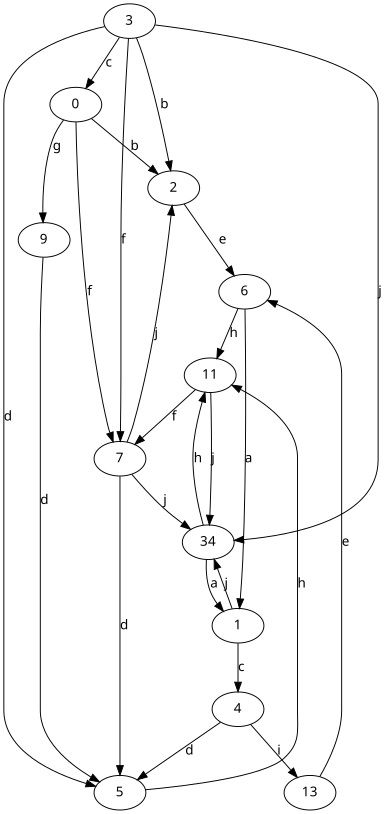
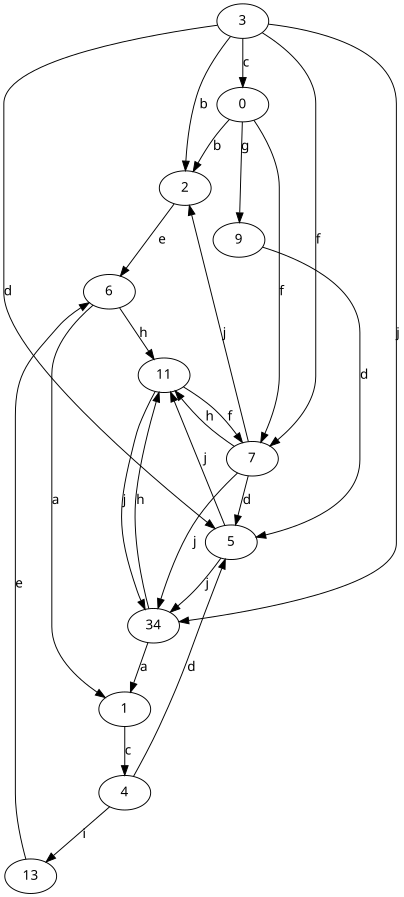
edge "7" -> "11": added, label "h"
edge "5" -> "11": label "h" -> "j"
edge "1" -> "34": now "5" -> "34"
